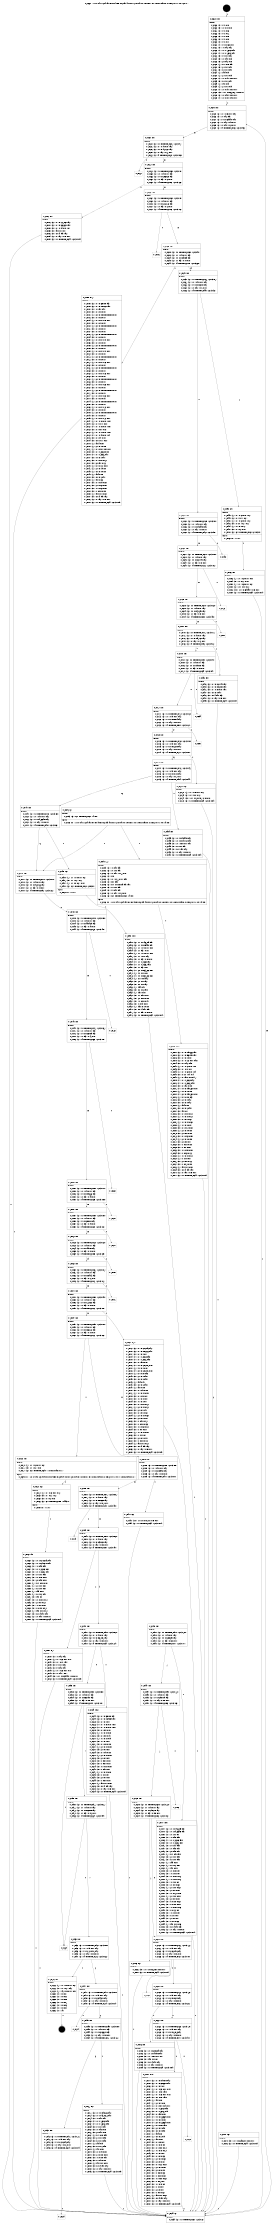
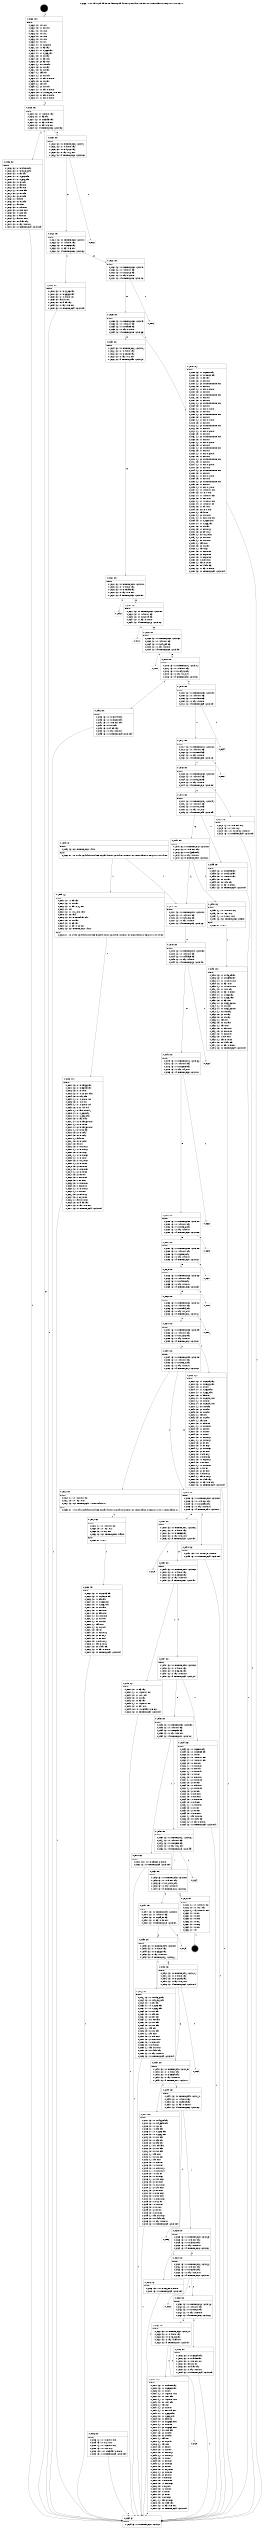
node "0x401f25 [86]": added
node "0x401ee8 [29]": removed
edge "0x401923 [28]" -> "0x40246e": now "0x401923 [28]" -> "0x40217c [15]"
edge "0x4019af [28]" -> "0x4019cb [28]": added, label "5"
